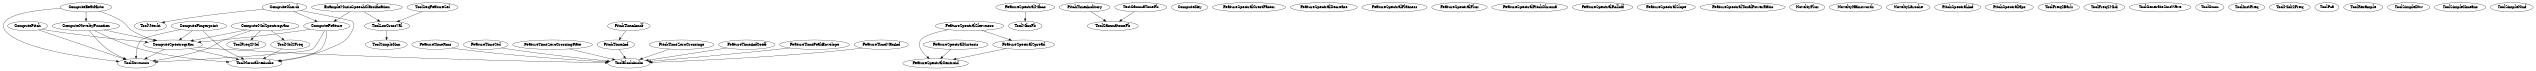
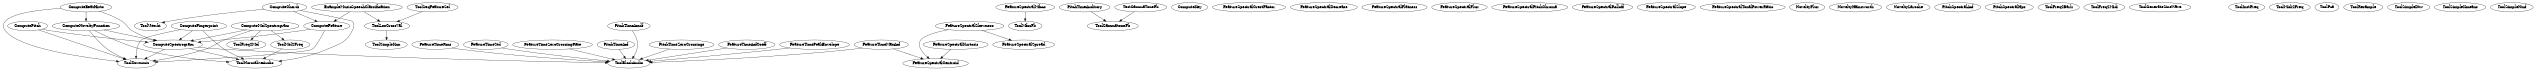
node "ToolGmm": removed
edge "PitchTimeAmdf" -> "PitchTimeAcf": now "PitchTimeAmdf" -> "ToolBlockAudio"
edge "ComputeFeature" -> "ToolNormalizeAudio": removed
edge "FeatureSpectralSpread" -> "FeatureSpectralCentroid": now "FeatureTimeMaxAcf" -> "FeatureSpectralCentroid"
